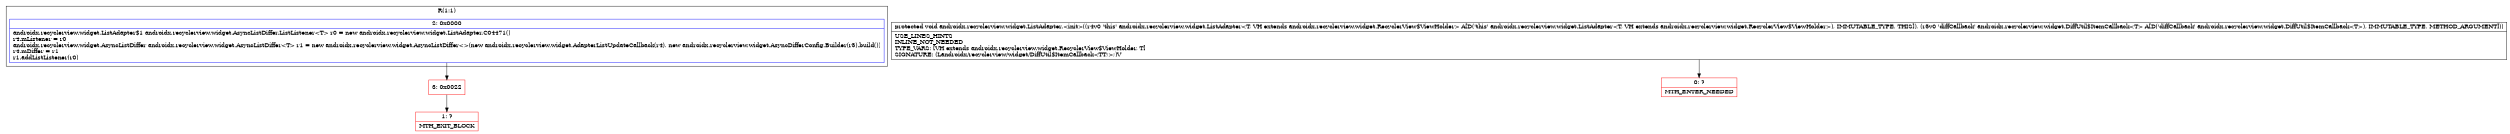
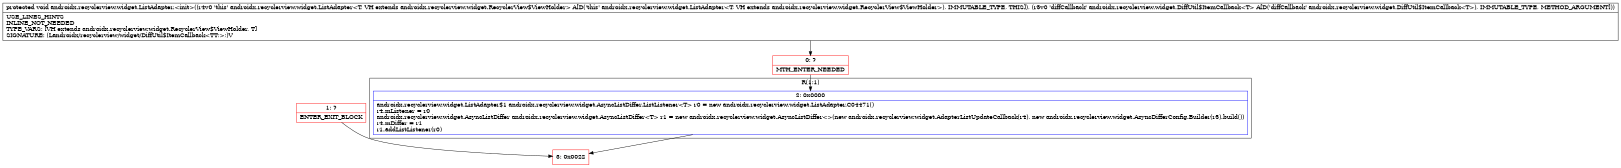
edge "0: ?" -> "2: 0x0000": added
edge "3: 0x0022" -> "1: ?": reversed
node "1: ?": text "MTH_EXIT_BLOCK" -> "ENTER_EXIT_BLOCK"
